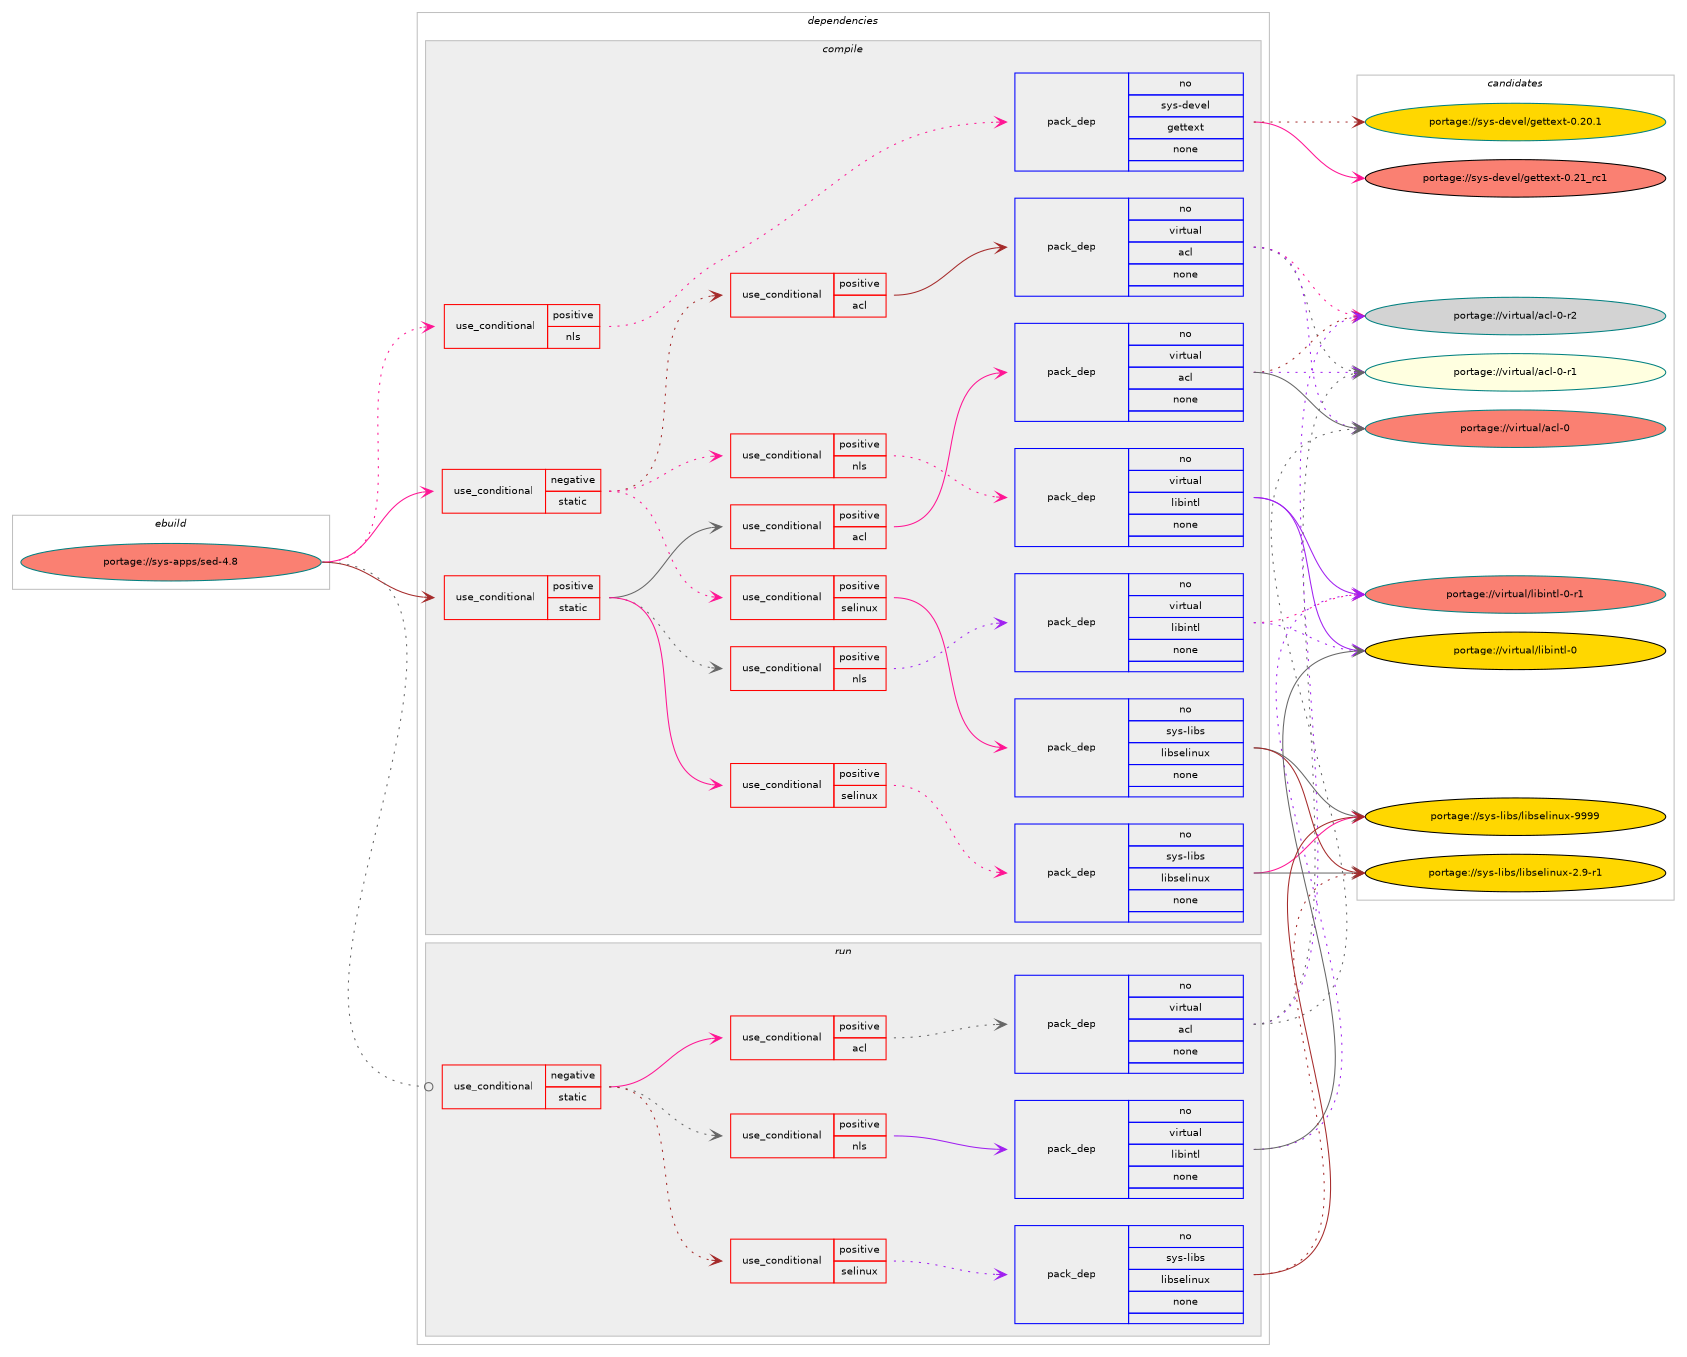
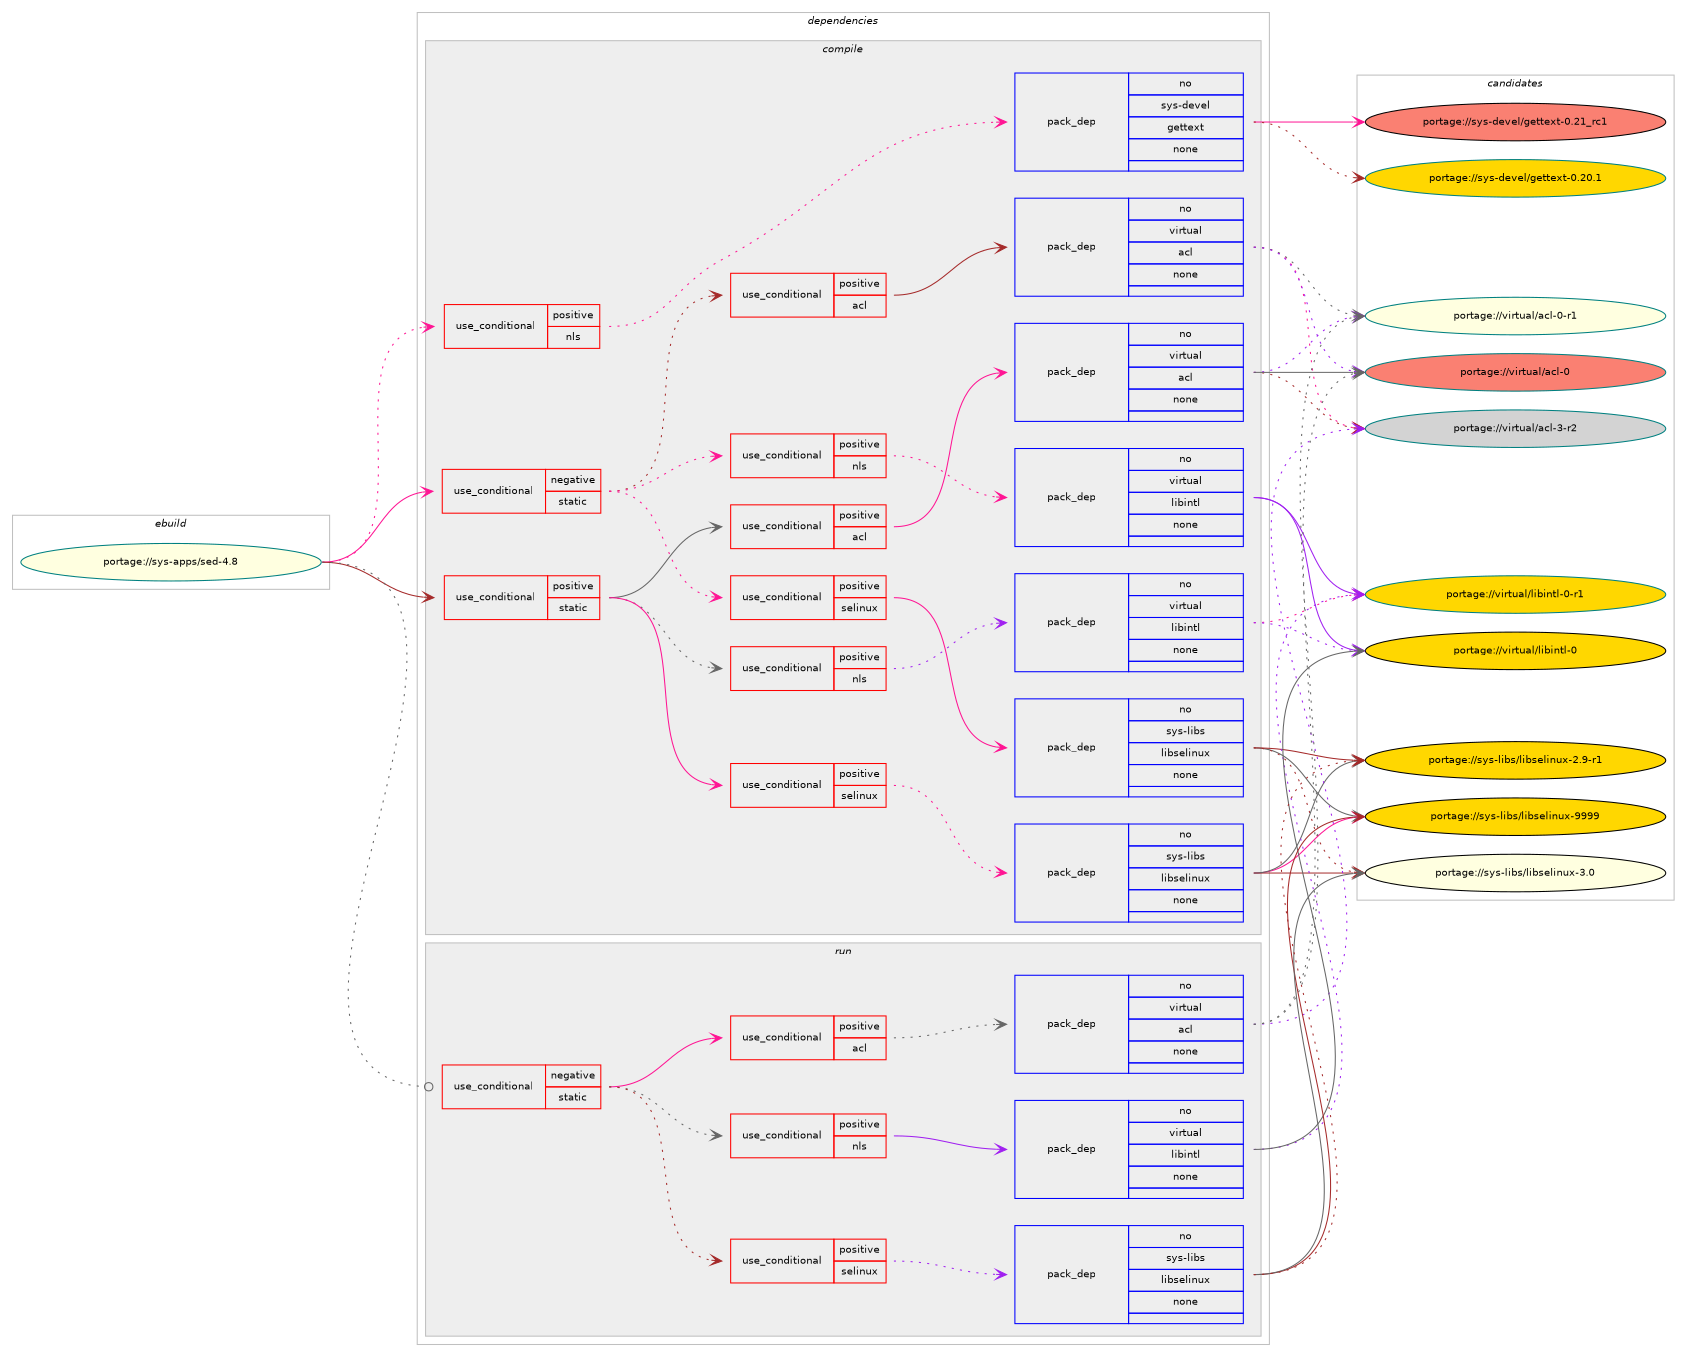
node "portage://virtual/acl-0-r2": label "portage://virtual/acl-0-r2" -> "portage://virtual/acl-3-r2"
node "portage://sys-apps/sed-4.8": fillcolor salmon -> lightyellow
node "portage://virtual/libintl-0-r1": fillcolor salmon -> gold
node "portage://sys-libs/libselinux-3.0": added
